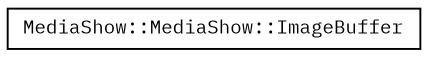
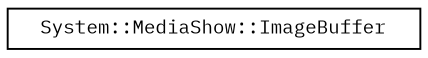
node "MediaShow::MediaShow::ImageBuffer": label "MediaShow::MediaShow::ImageBuffer" -> "System::MediaShow::ImageBuffer"
